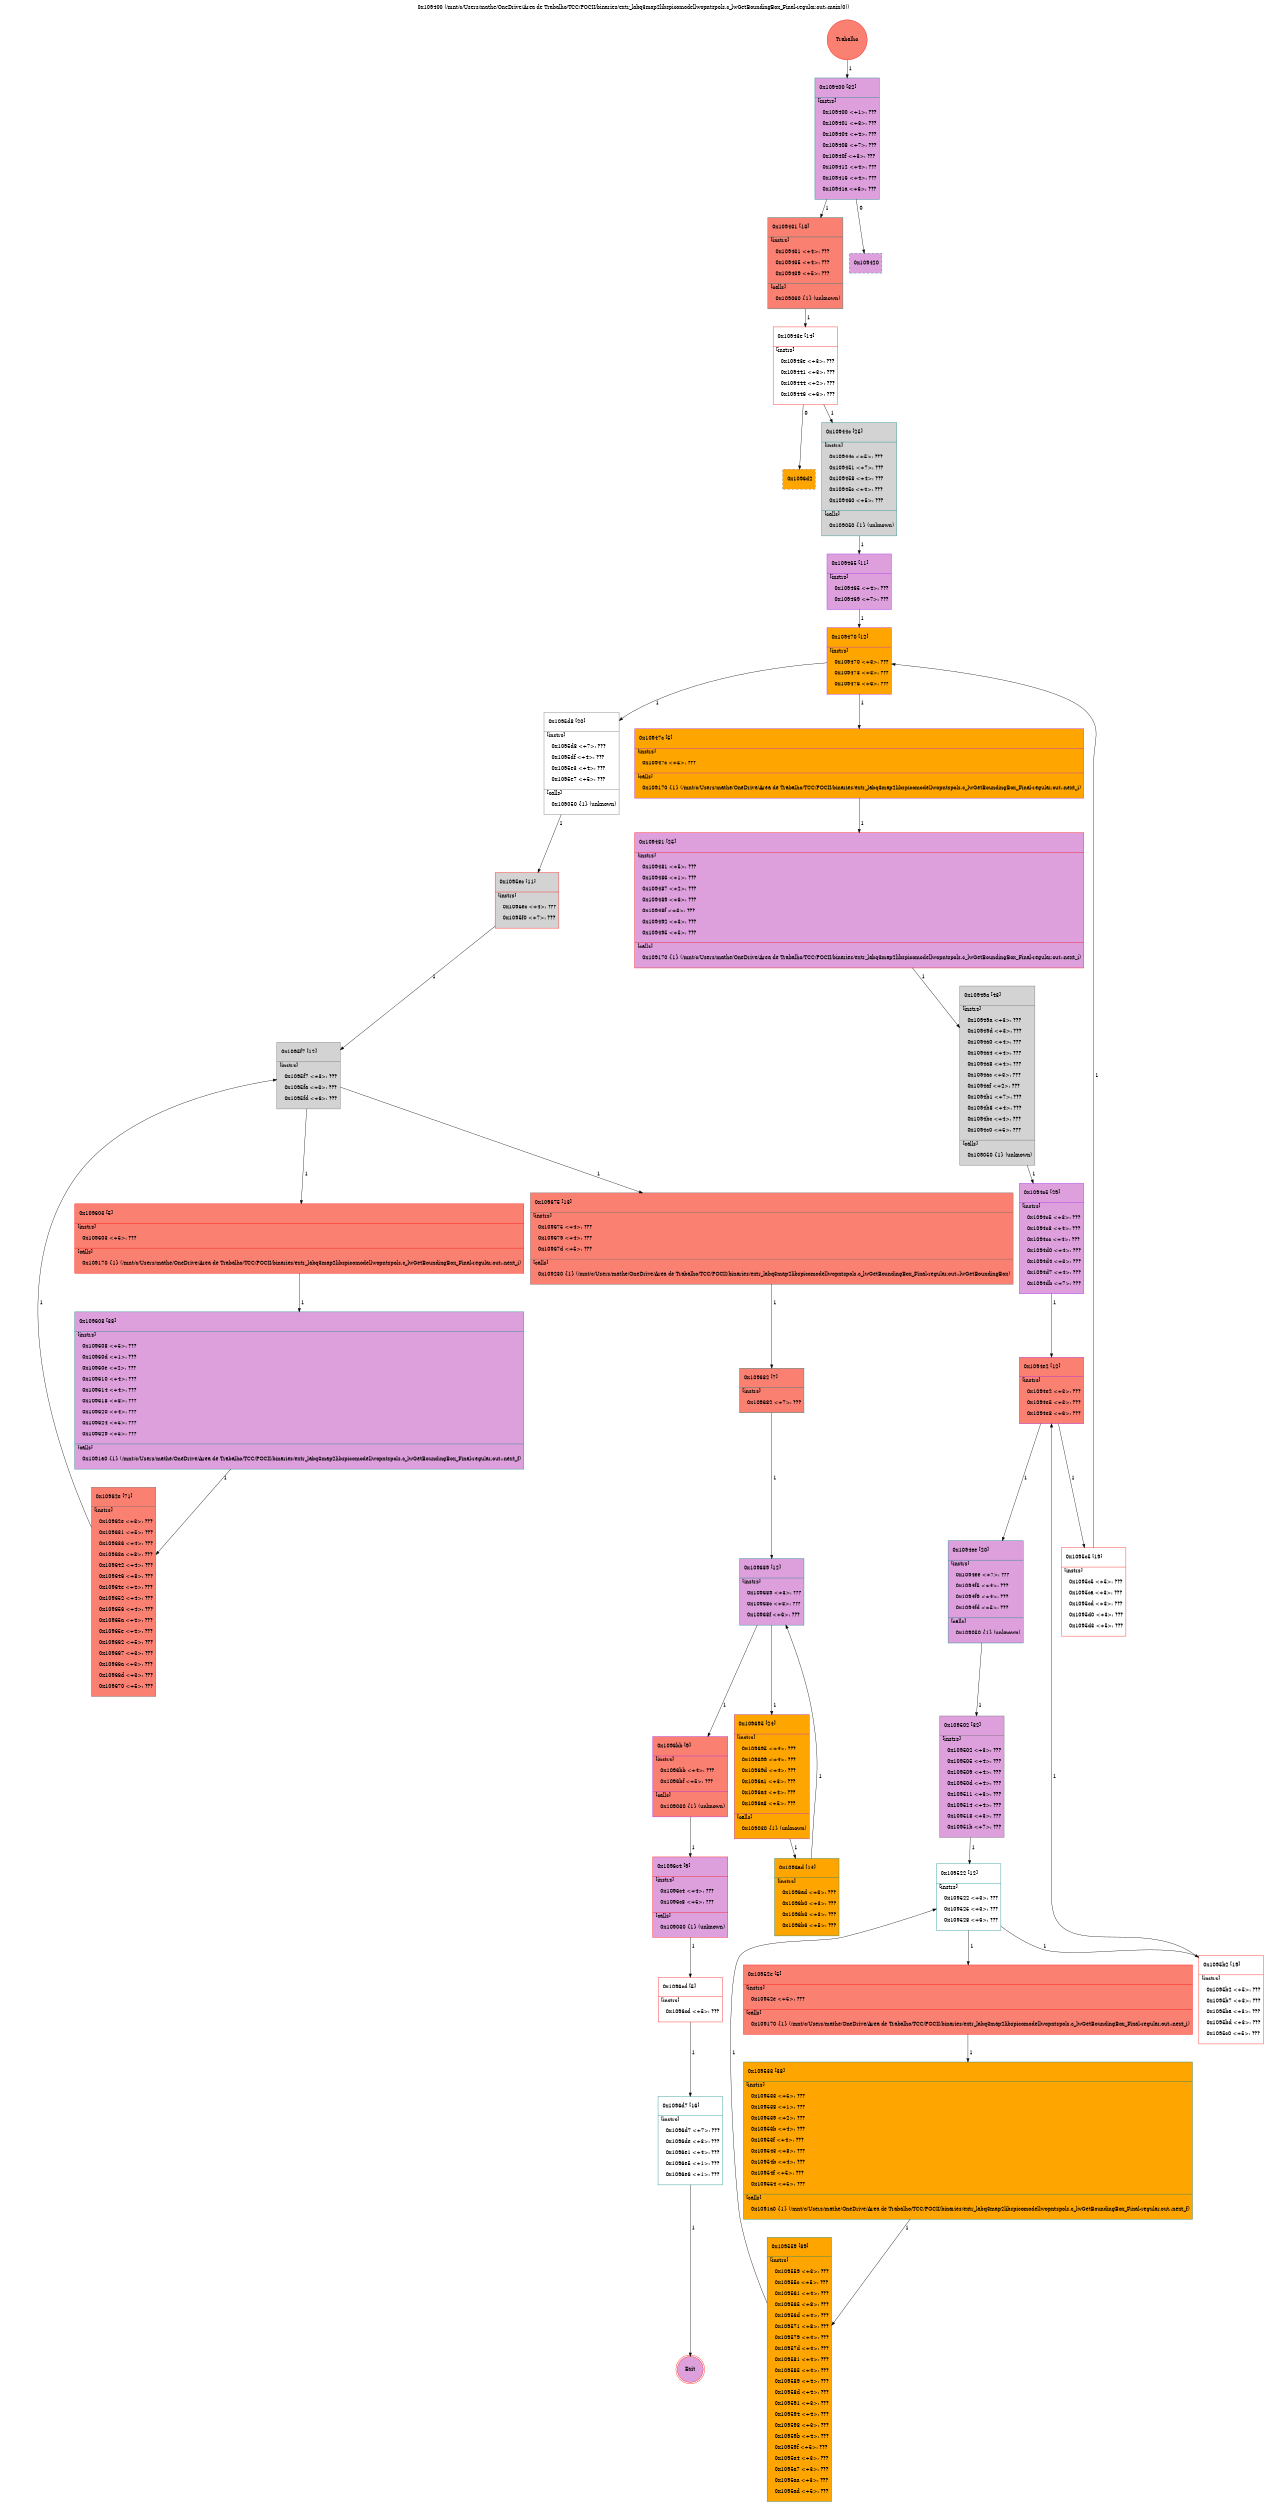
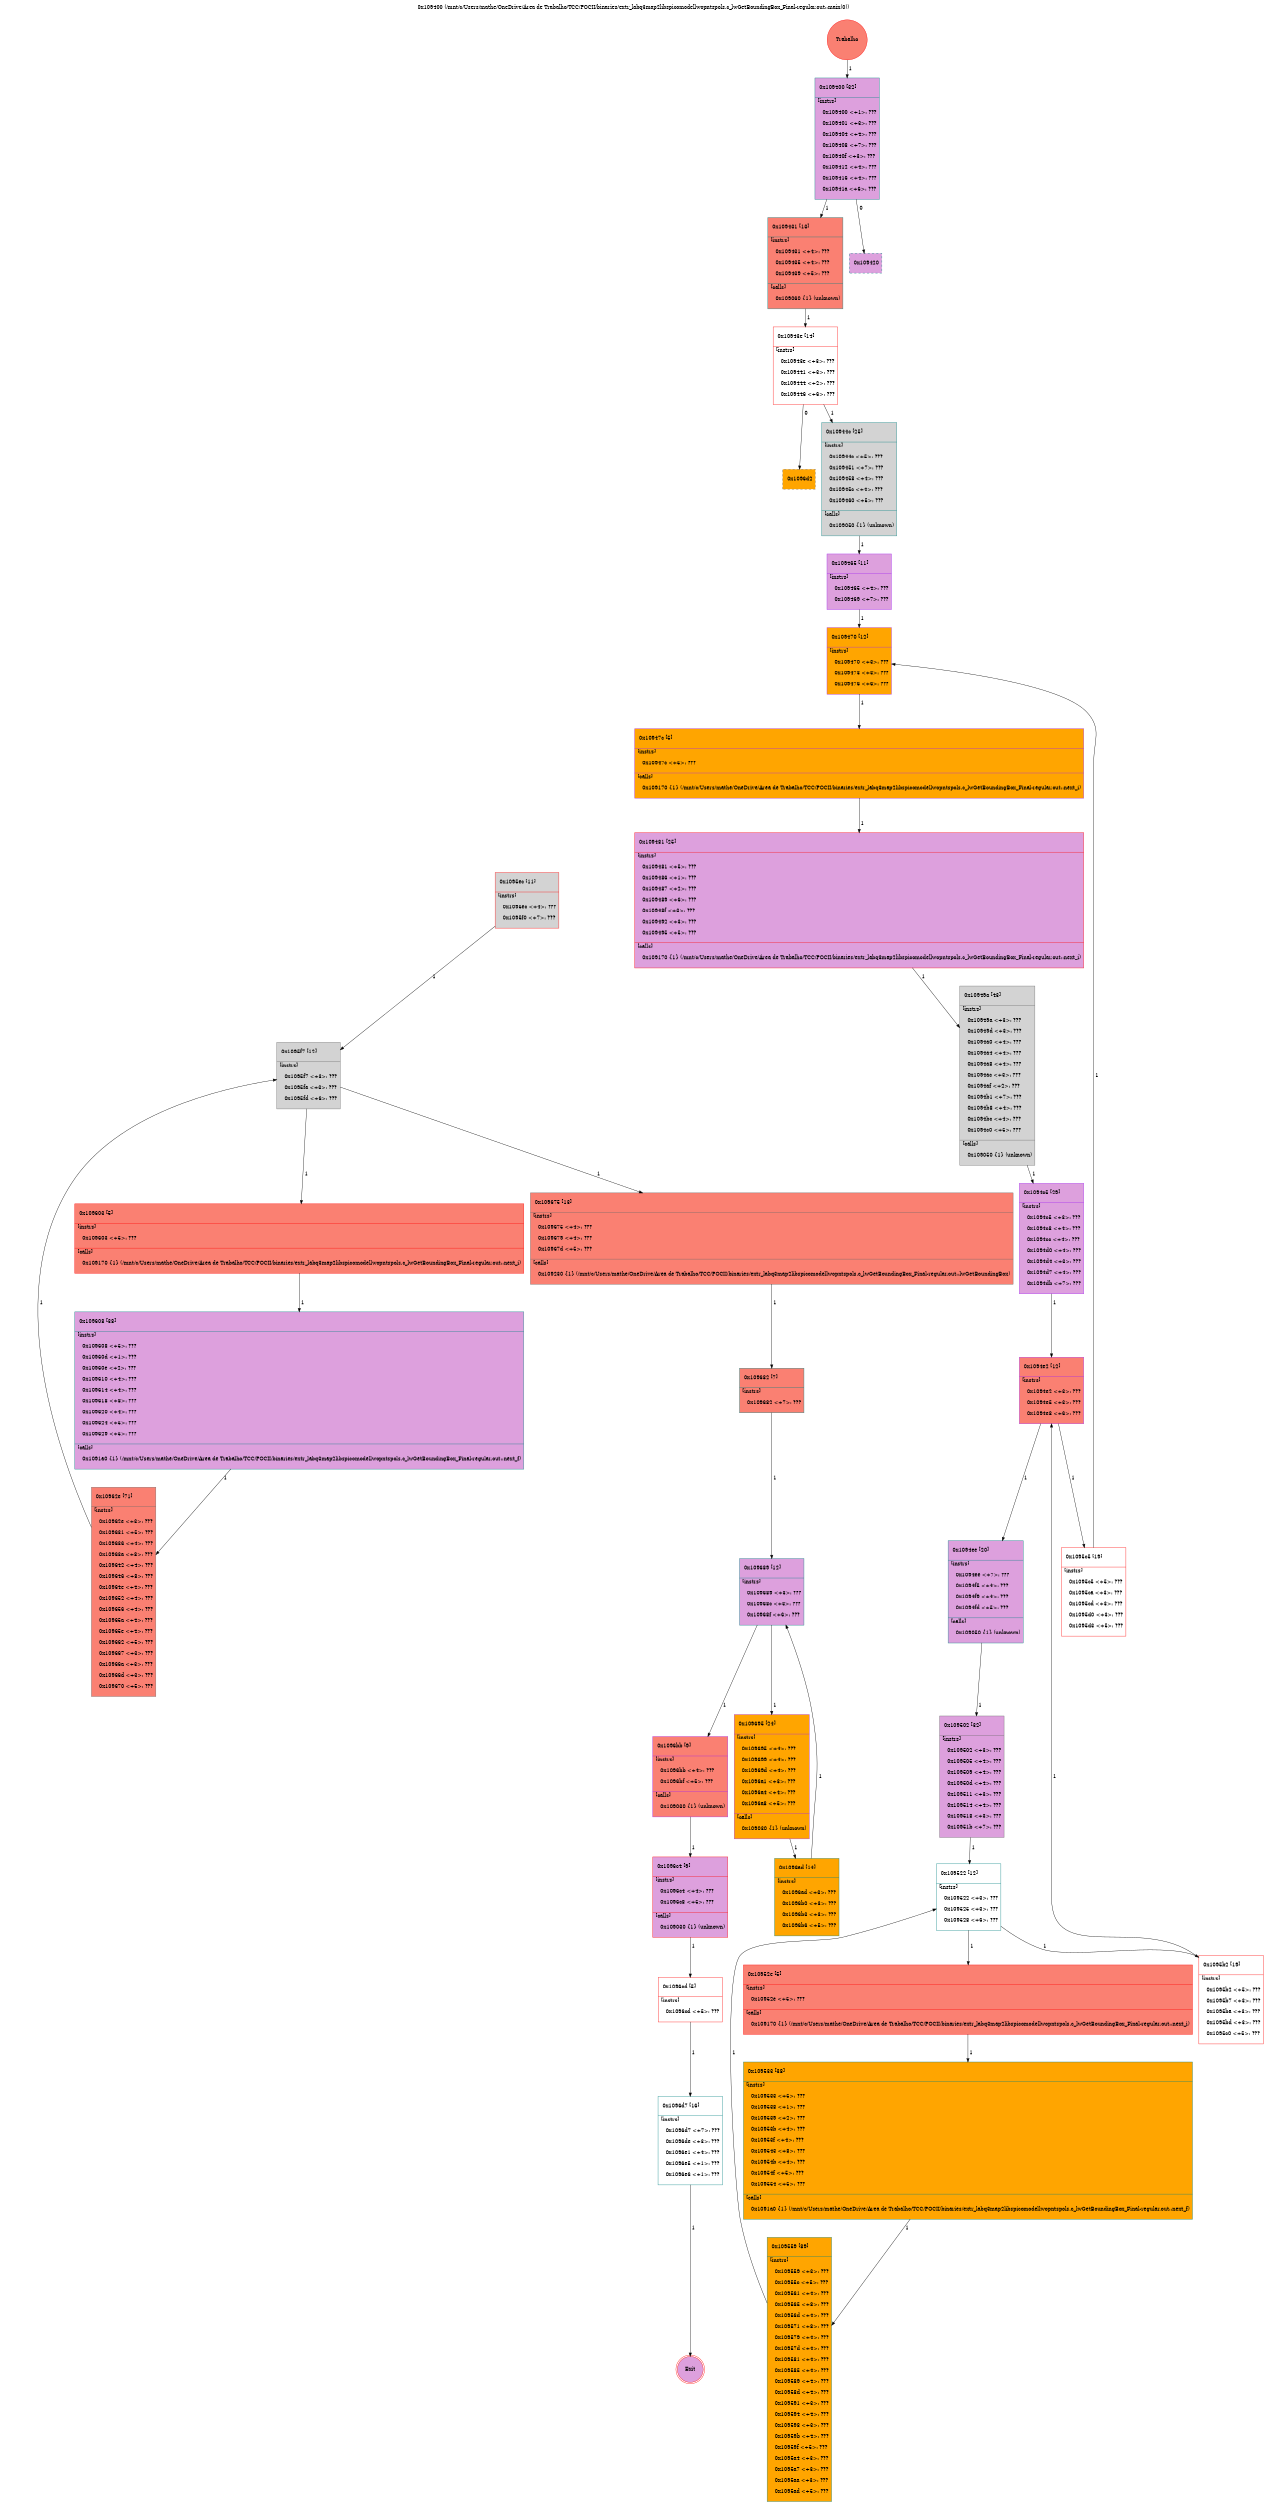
node "0x1095d8 [20]": removed
